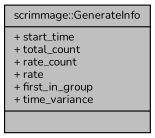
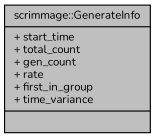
node "scrimmage::GenerateInfo": text "+ rate_count" -> "+ gen_count"
